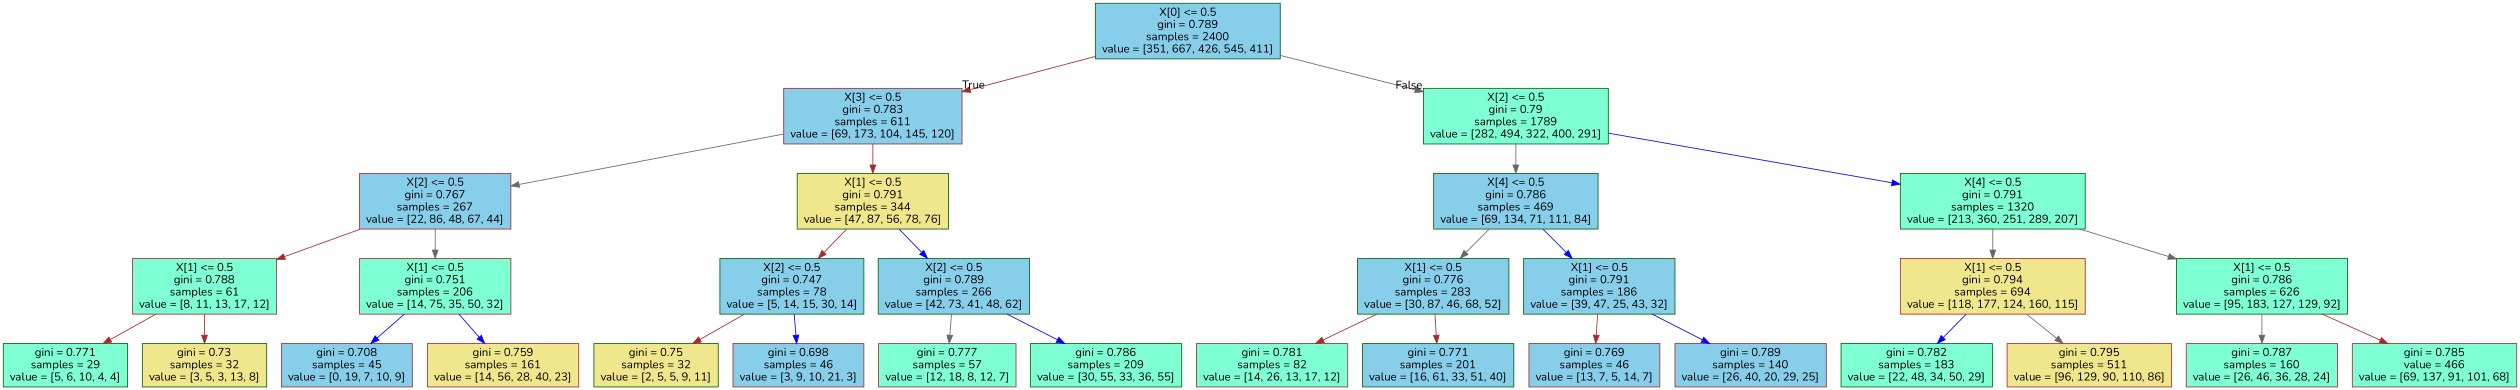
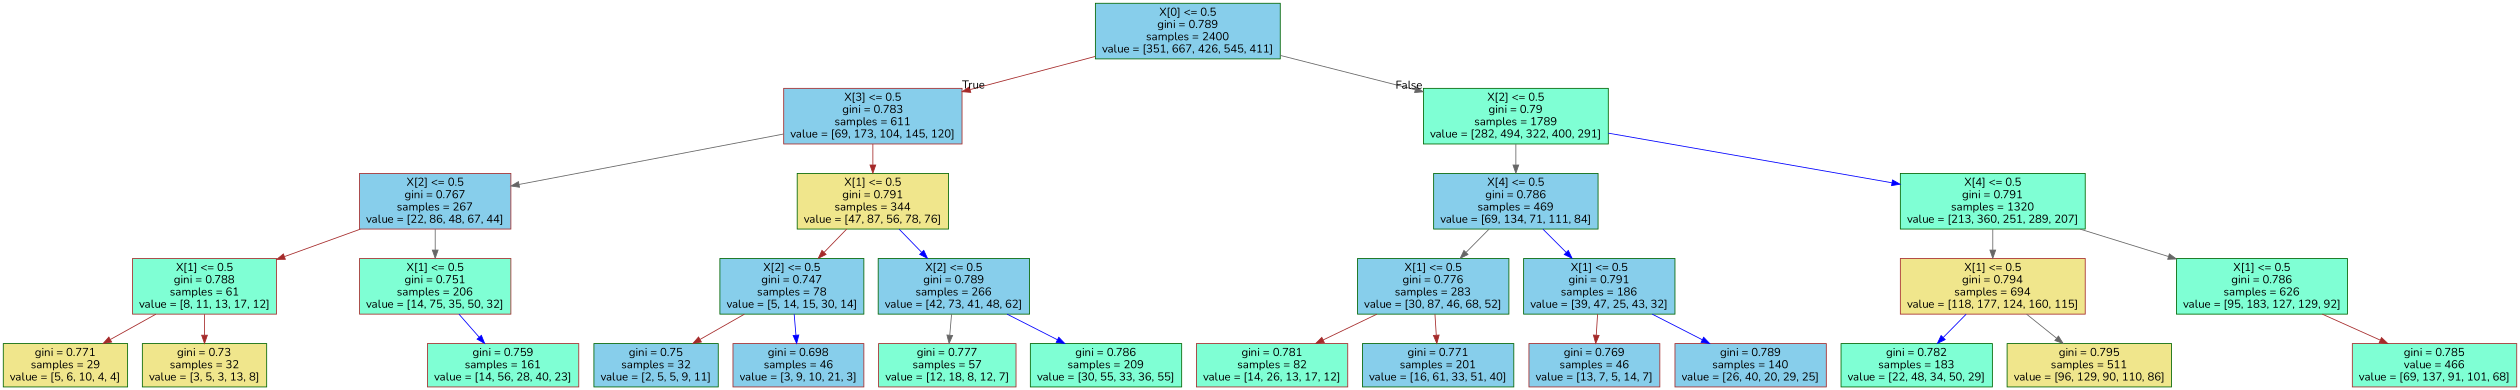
node "gini = 0.771 samples = 29 value = [5, 6, 10, 4, 4]": fillcolor aquamarine -> khaki
node "gini = 0.708 samples = 45 value = [0, 19, 7, 10, 9]": removed
node "gini = 0.759 samples = 161 value = [14, 56, 28, 40, 23]": fillcolor khaki -> aquamarine
node "gini = 0.75 samples = 32 value = [2, 5, 5, 9, 11]": fillcolor khaki -> skyblue
node "gini = 0.795 samples = 511 value = [96, 129, 90, 110, 86]": color brown -> darkgreen
node "gini = 0.787 samples = 160 value = [26, 46, 36, 28, 24]": removed
